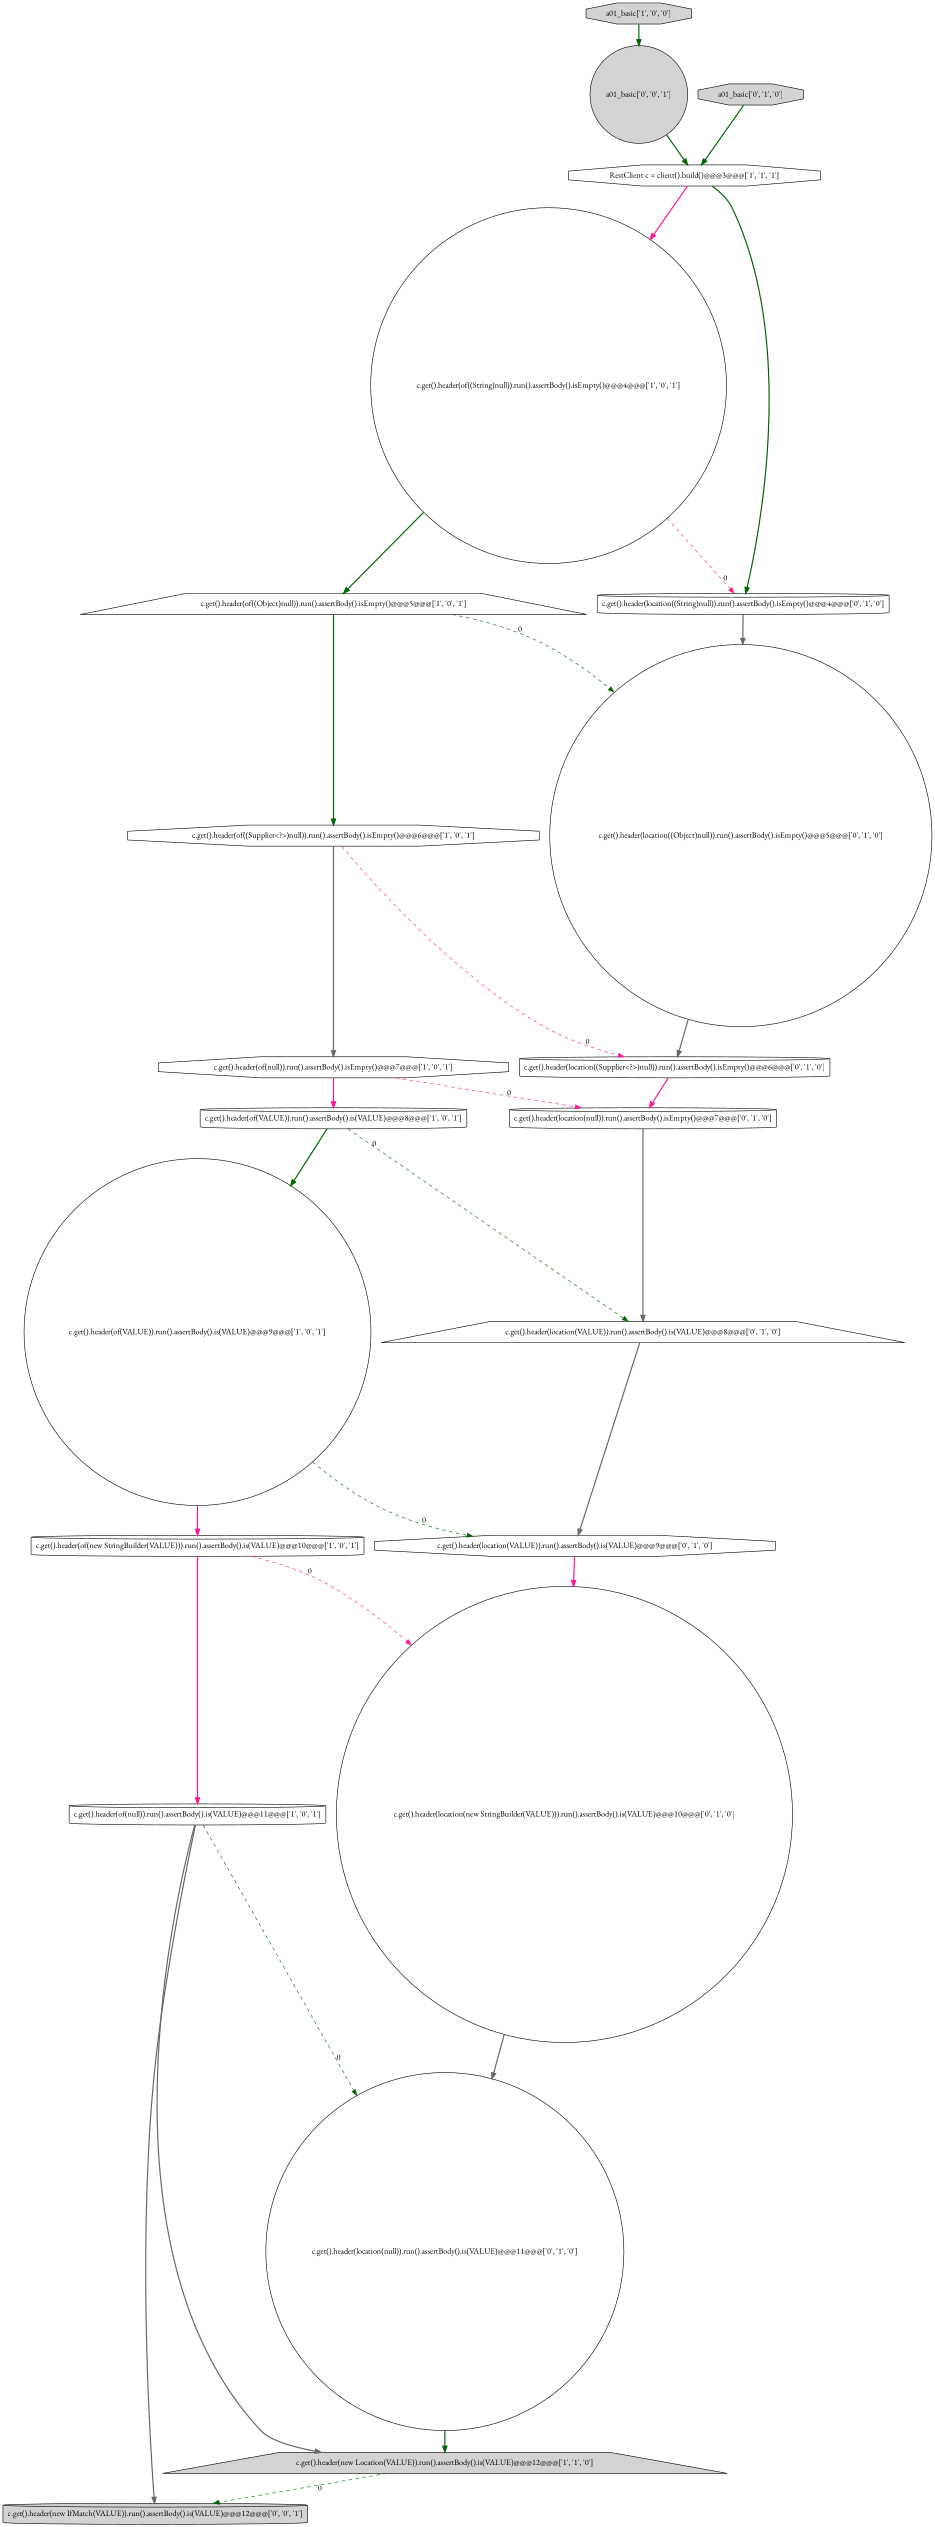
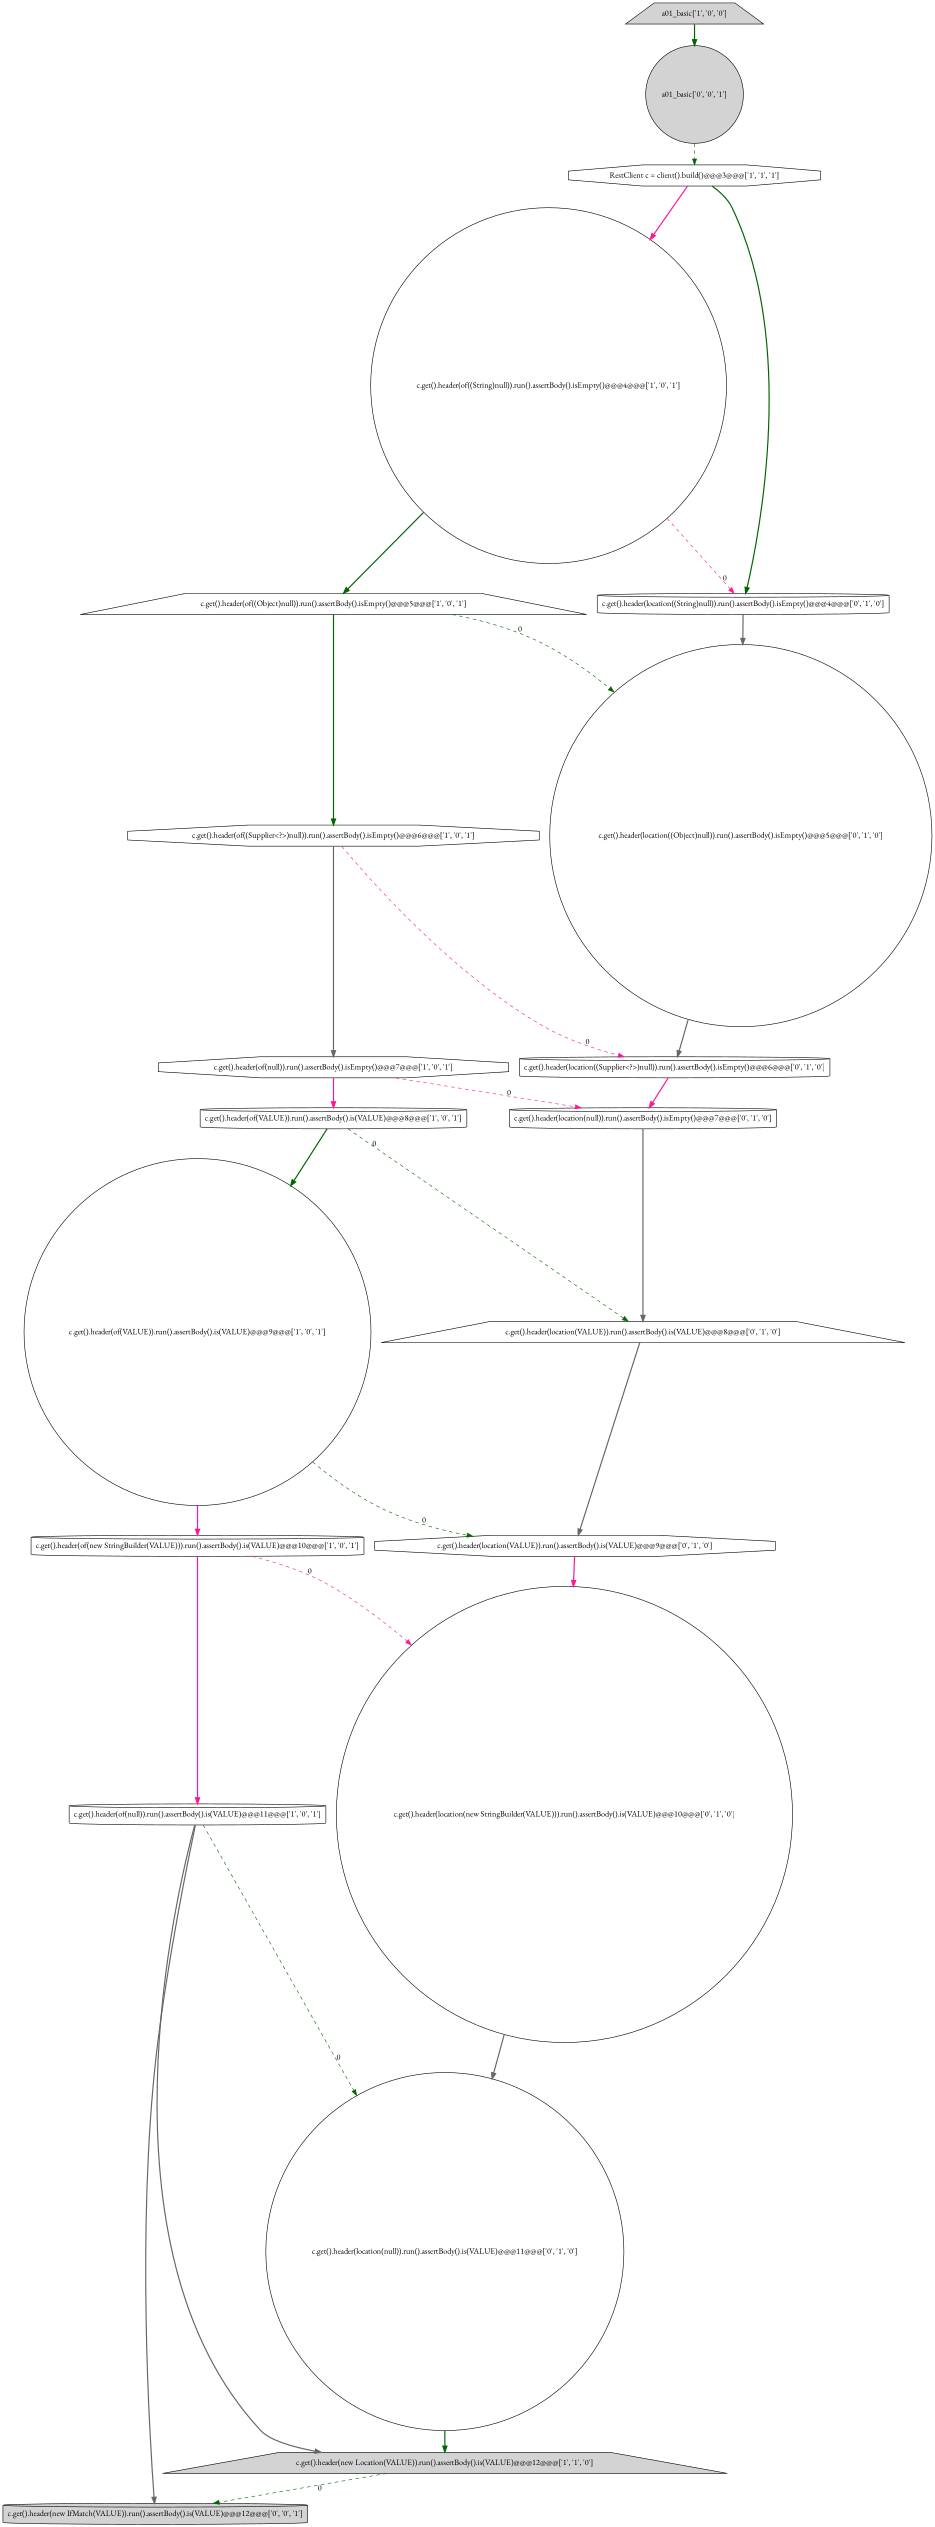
node "a01_basic['1', '0', '0']": shape octagon -> trapezium
node "a01_basic['0', '1', '0']": removed
edge "a01_basic['0', '0', '1']" -> "RestClient c = client().build()@@@3@@@['1', '1', '1']": style bold -> dashed
